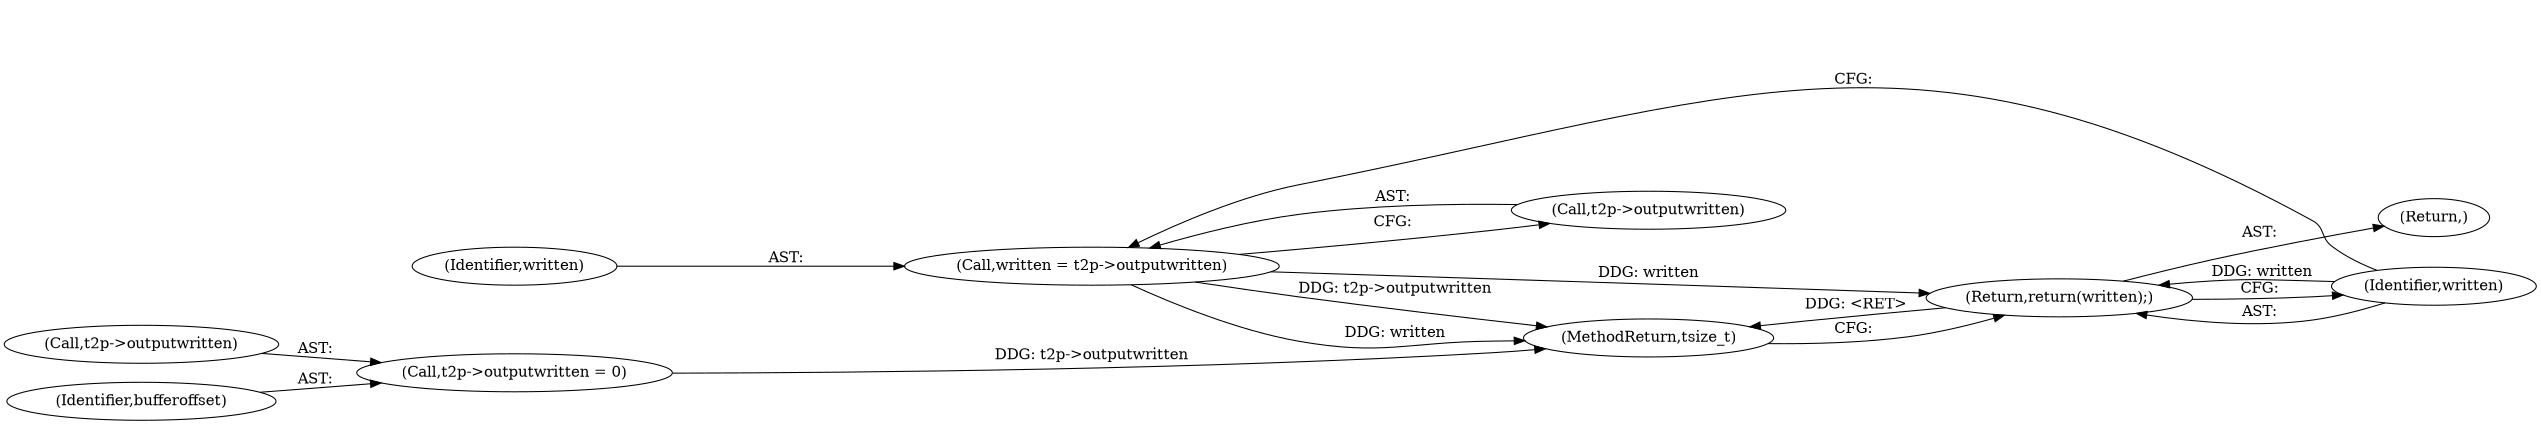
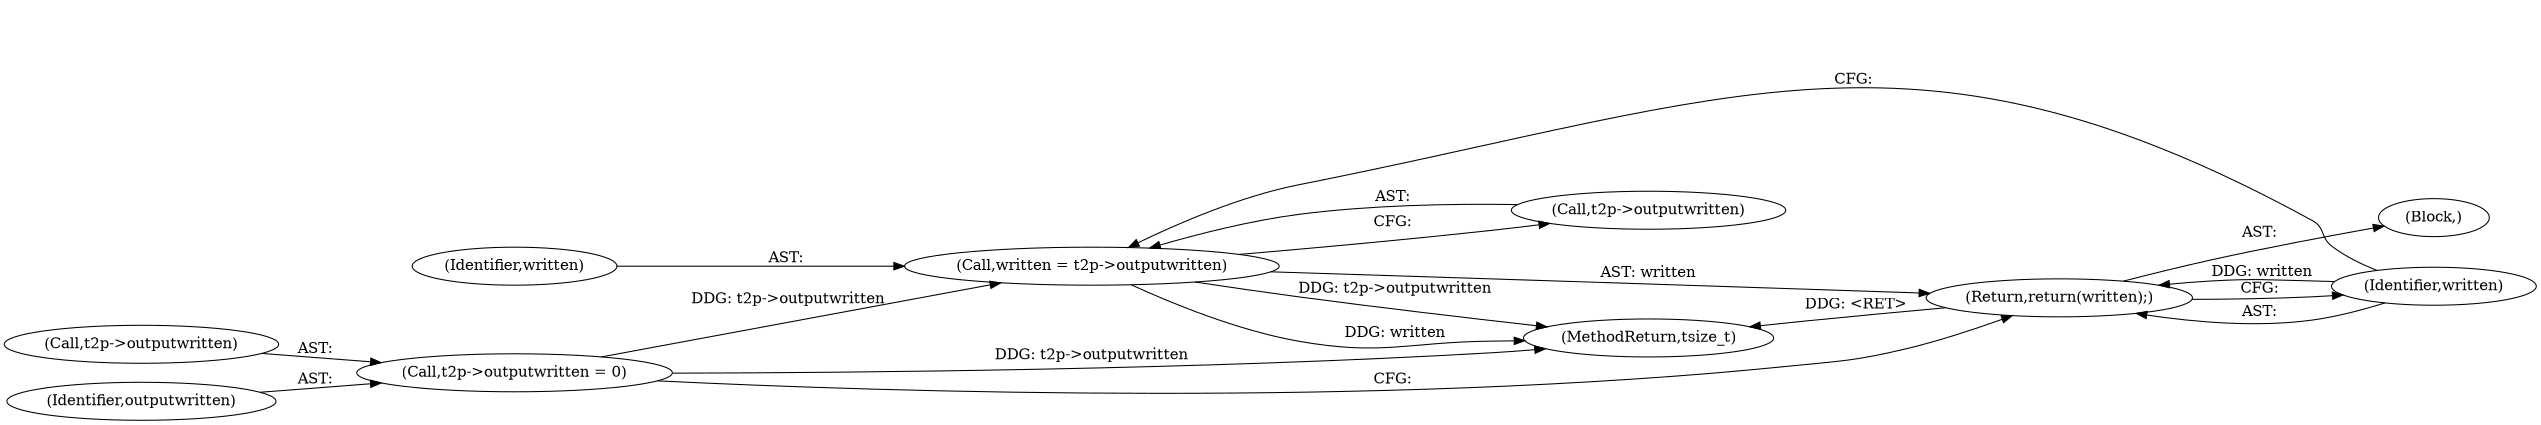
node "(Return,)": label "(Return,)" -> "(Block,)"
edge "(Call,written = t2p->outputwritten)" -> "(Return,return(written);)": label "DDG: written" -> "AST: written"
edge "(Call,t2p->outputwritten = 0)" -> "(Call,written = t2p->outputwritten)": added, label "DDG: t2p->outputwritten"
edge "(MethodReturn,tsize_t)" -> "(Return,return(written);)": now "(Call,t2p->outputwritten = 0)" -> "(Return,return(written);)"
node "(Identifier,bufferoffset)": label "(Identifier,bufferoffset)" -> "(Identifier,outputwritten)"
